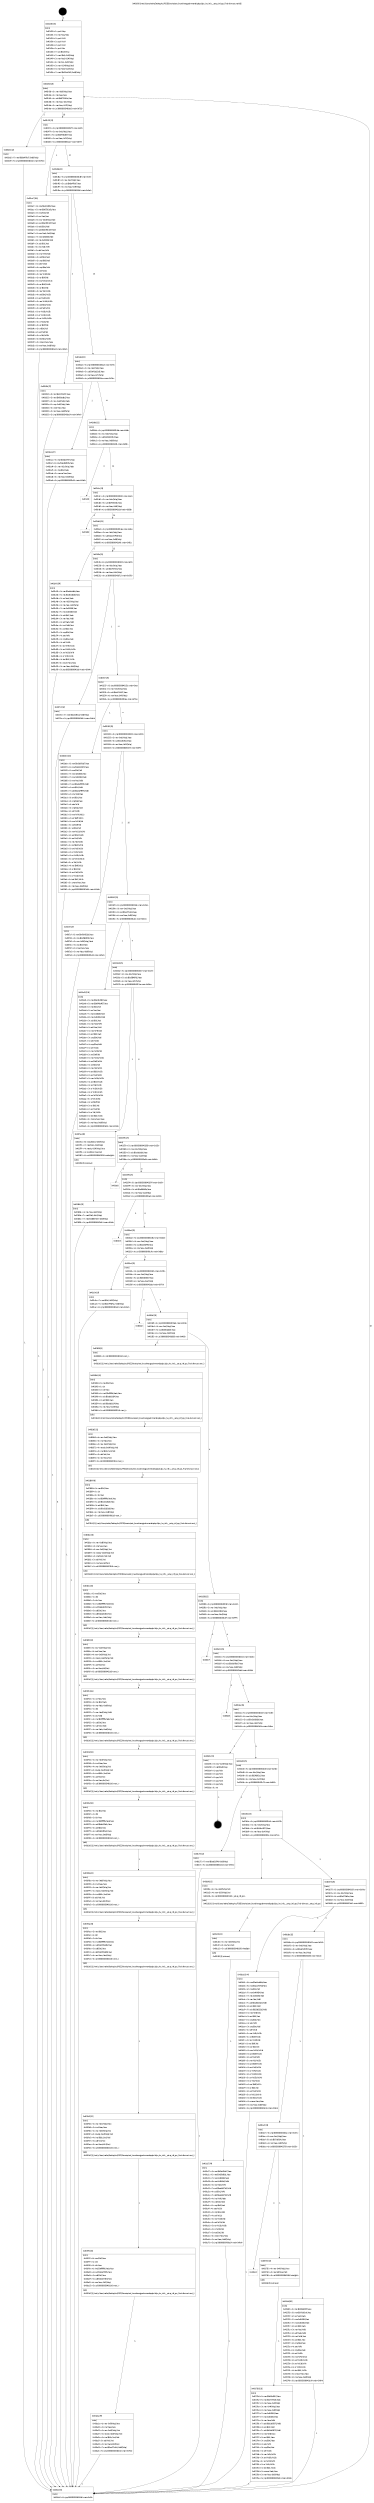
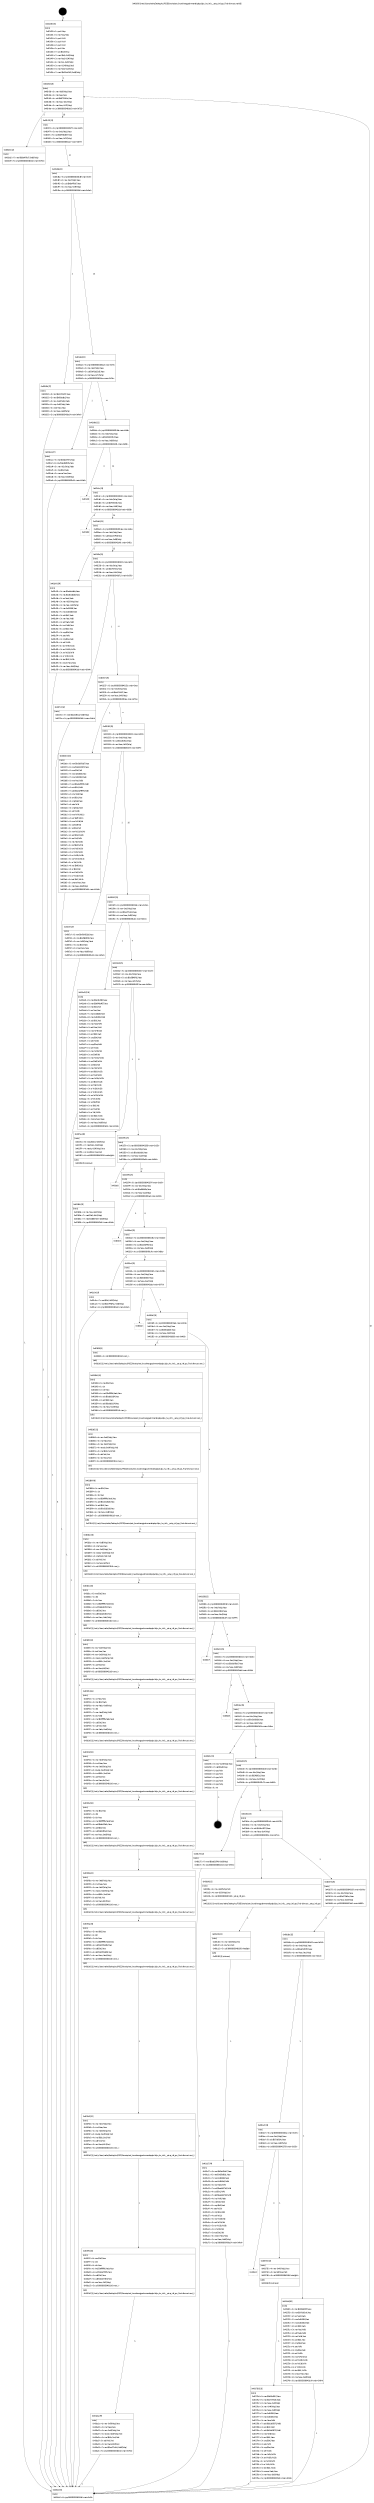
node "0x401ac7 [155]": removed
node "0x401cb1 [144]": removed
